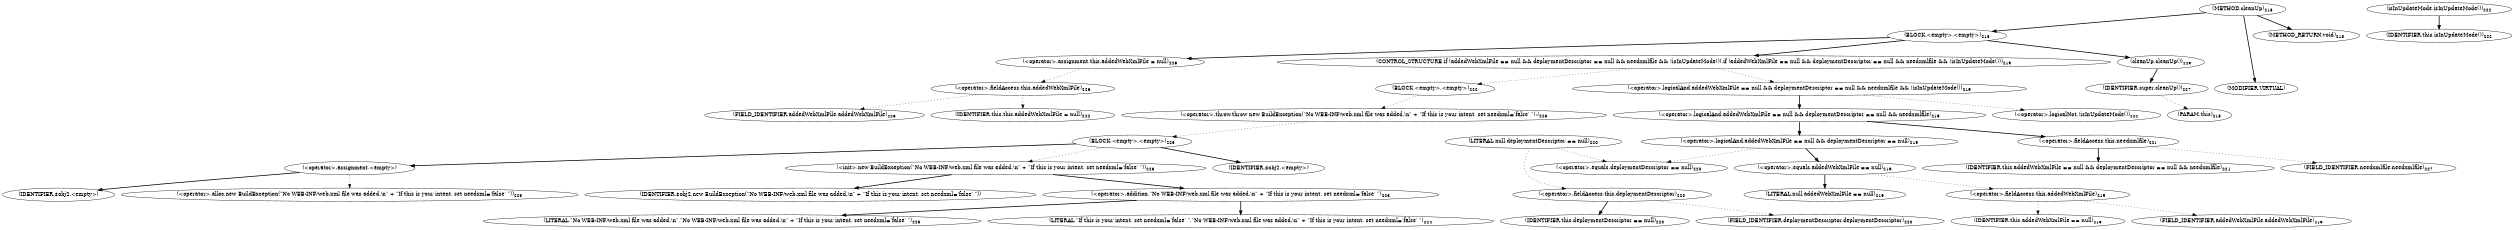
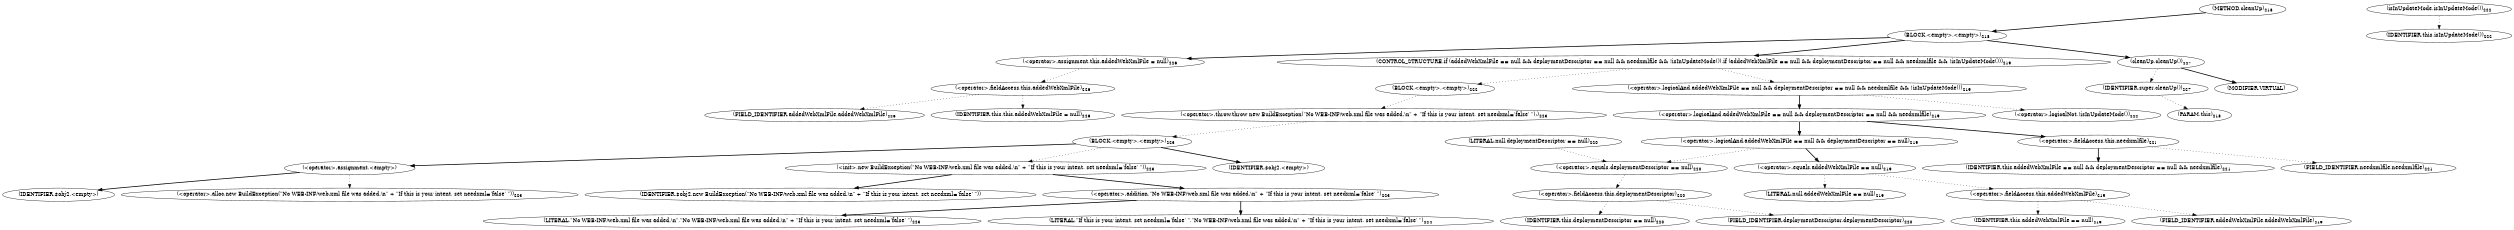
edge "(isInUpdateMode,isInUpdateMode())" -> "(IDENTIFIER,this,isInUpdateMode())": style bold -> dotted
node "(METHOD_RETURN,void)": removed
edge "(METHOD,cleanUp)" -> "(MODIFIER,VIRTUAL)": now "(cleanUp,cleanUp())" -> "(MODIFIER,VIRTUAL)"
node "(cleanUp,cleanUp())": text "229" -> "227"
edge "(cleanUp,cleanUp())" -> "(IDENTIFIER,super,cleanUp())": style bold -> dotted
node "(IDENTIFIER,this,this.addedWebXmlFile = null)": text "222" -> "226"
node "(FIELD_IDENTIFIER,needxmlfile,needxmlfile)": text "227" -> "221"
edge "(LITERAL,null,deploymentDescriptor == null)" -> "(<operator>.fieldAccess,this.deploymentDescriptor)": now "(<operator>.equals,deploymentDescriptor == null)" -> "(<operator>.fieldAccess,this.deploymentDescriptor)"
edge "(<operator>.equals,addedWebXmlFile == null)" -> "(LITERAL,null,addedWebXmlFile == null)": style bold -> dotted
edge "(<operator>.fieldAccess,this.deploymentDescriptor)" -> "(IDENTIFIER,this,deploymentDescriptor == null)": style bold -> dotted
